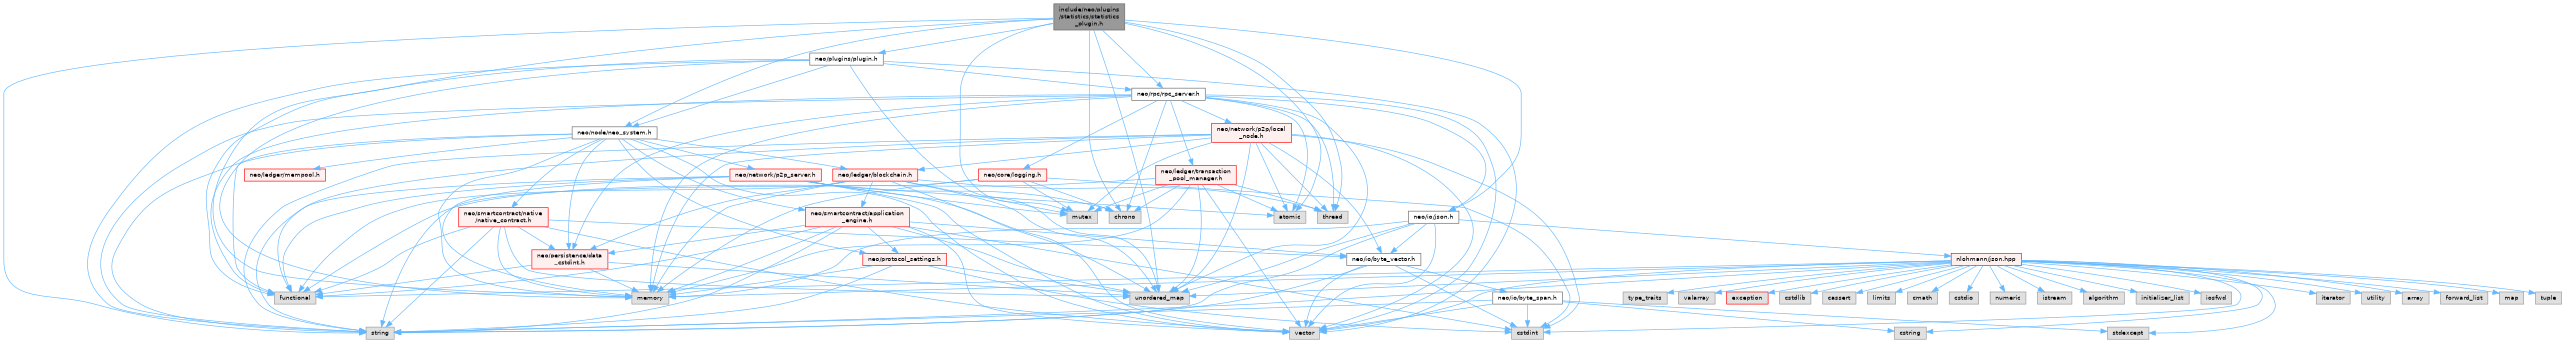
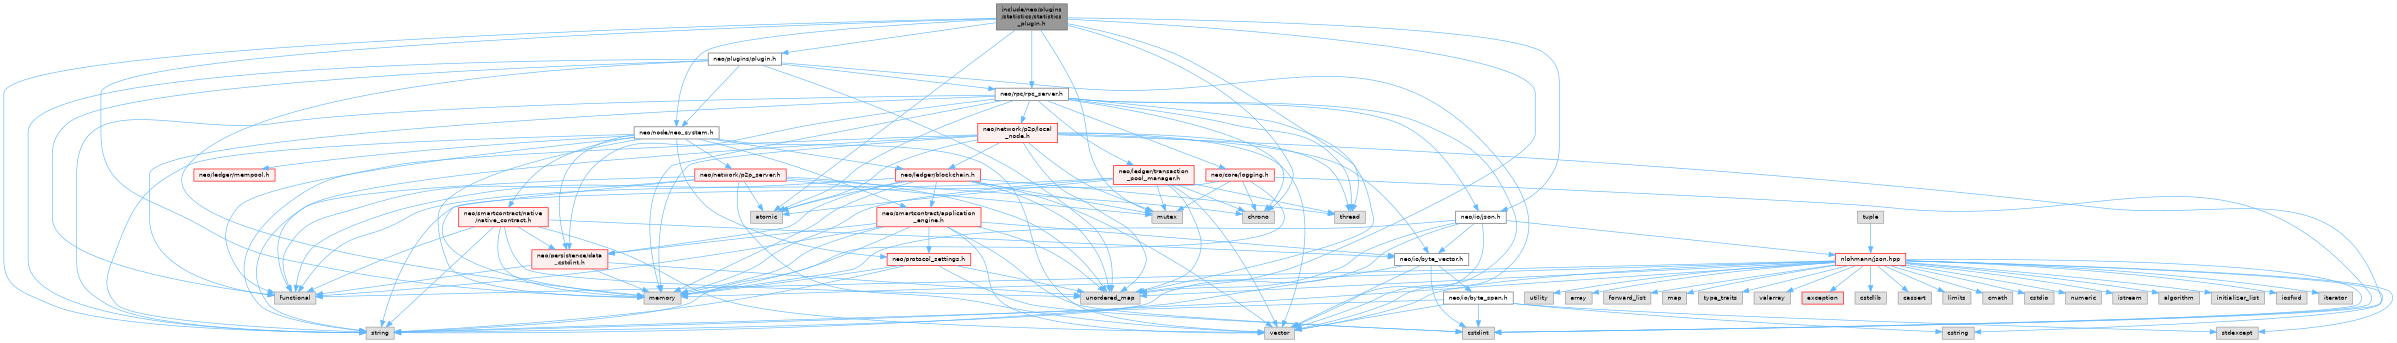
edge "neo/ledger/blockchain.h" -> "atomic": added
edge "nlohmann/json.hpp" -> "tuple": reversed
